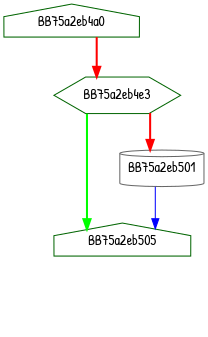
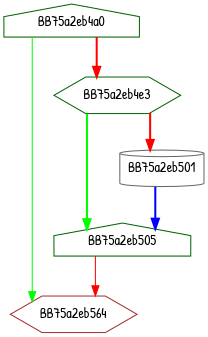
edge "BB75a2eb501" -> "BB75a2eb505": style solid -> bold
node "BB75a2eb564": added
